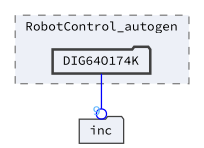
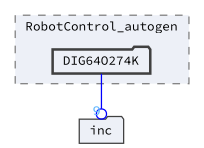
node "DIG64O174K": label "DIG64O174K" -> "DIG64O274K"
